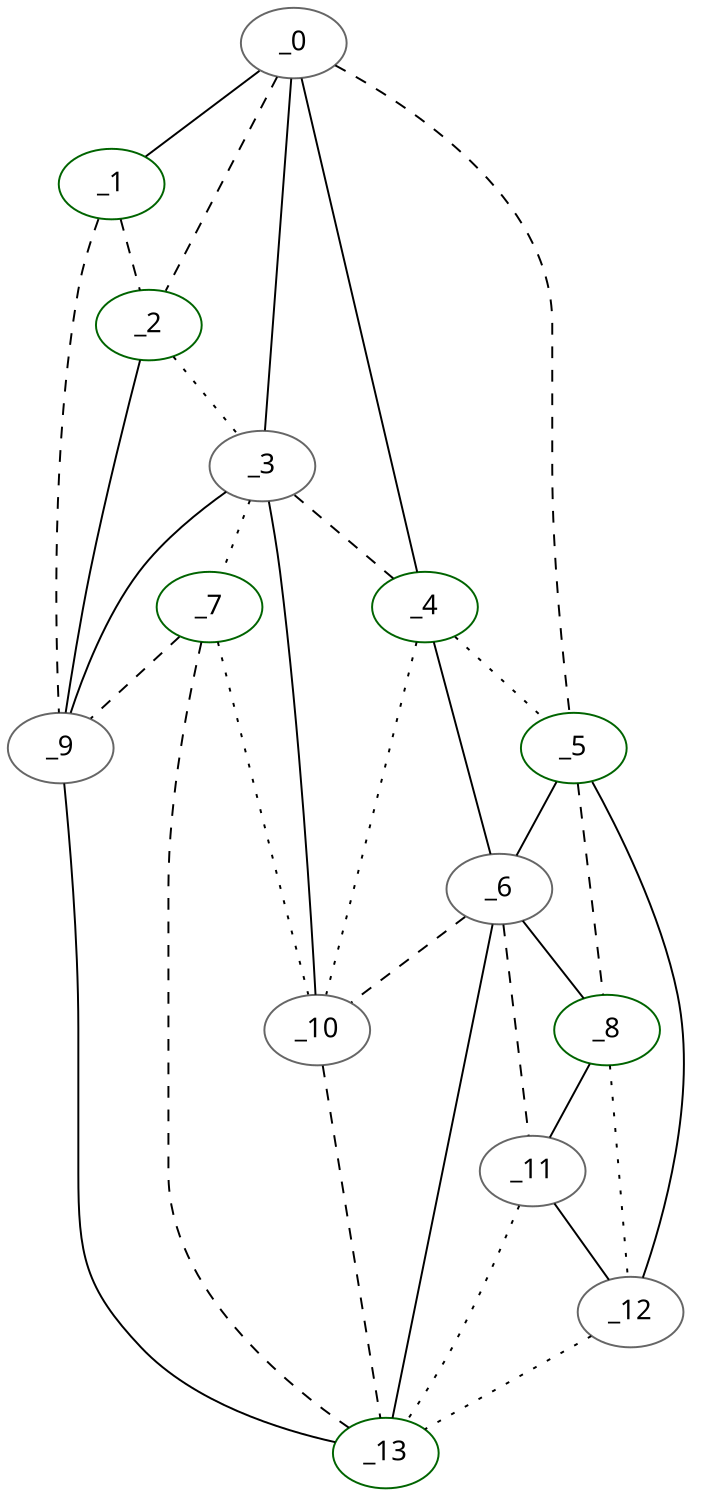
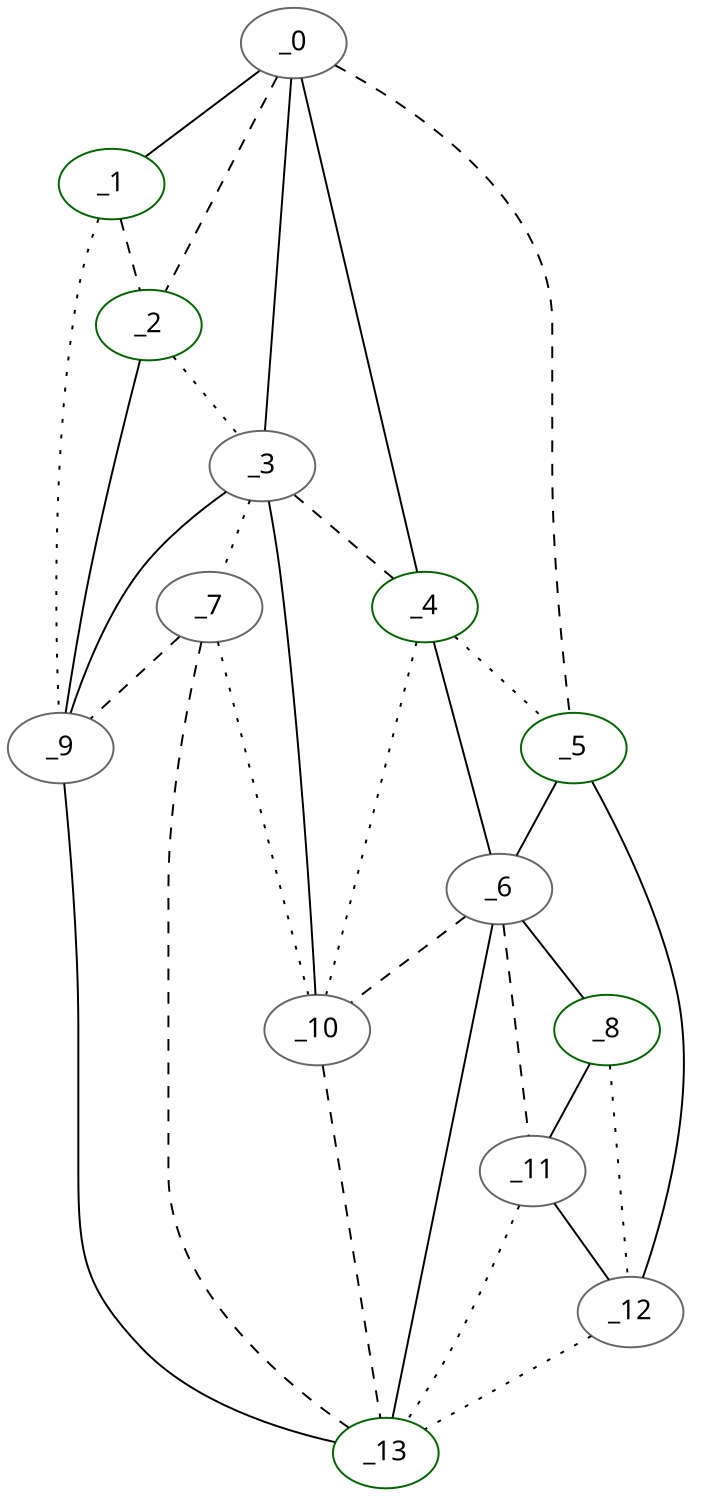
edge "_1" -- "_9": style dashed -> dotted
node "_7": color darkgreen -> gray40
edge "_5" -- "_8": removed
